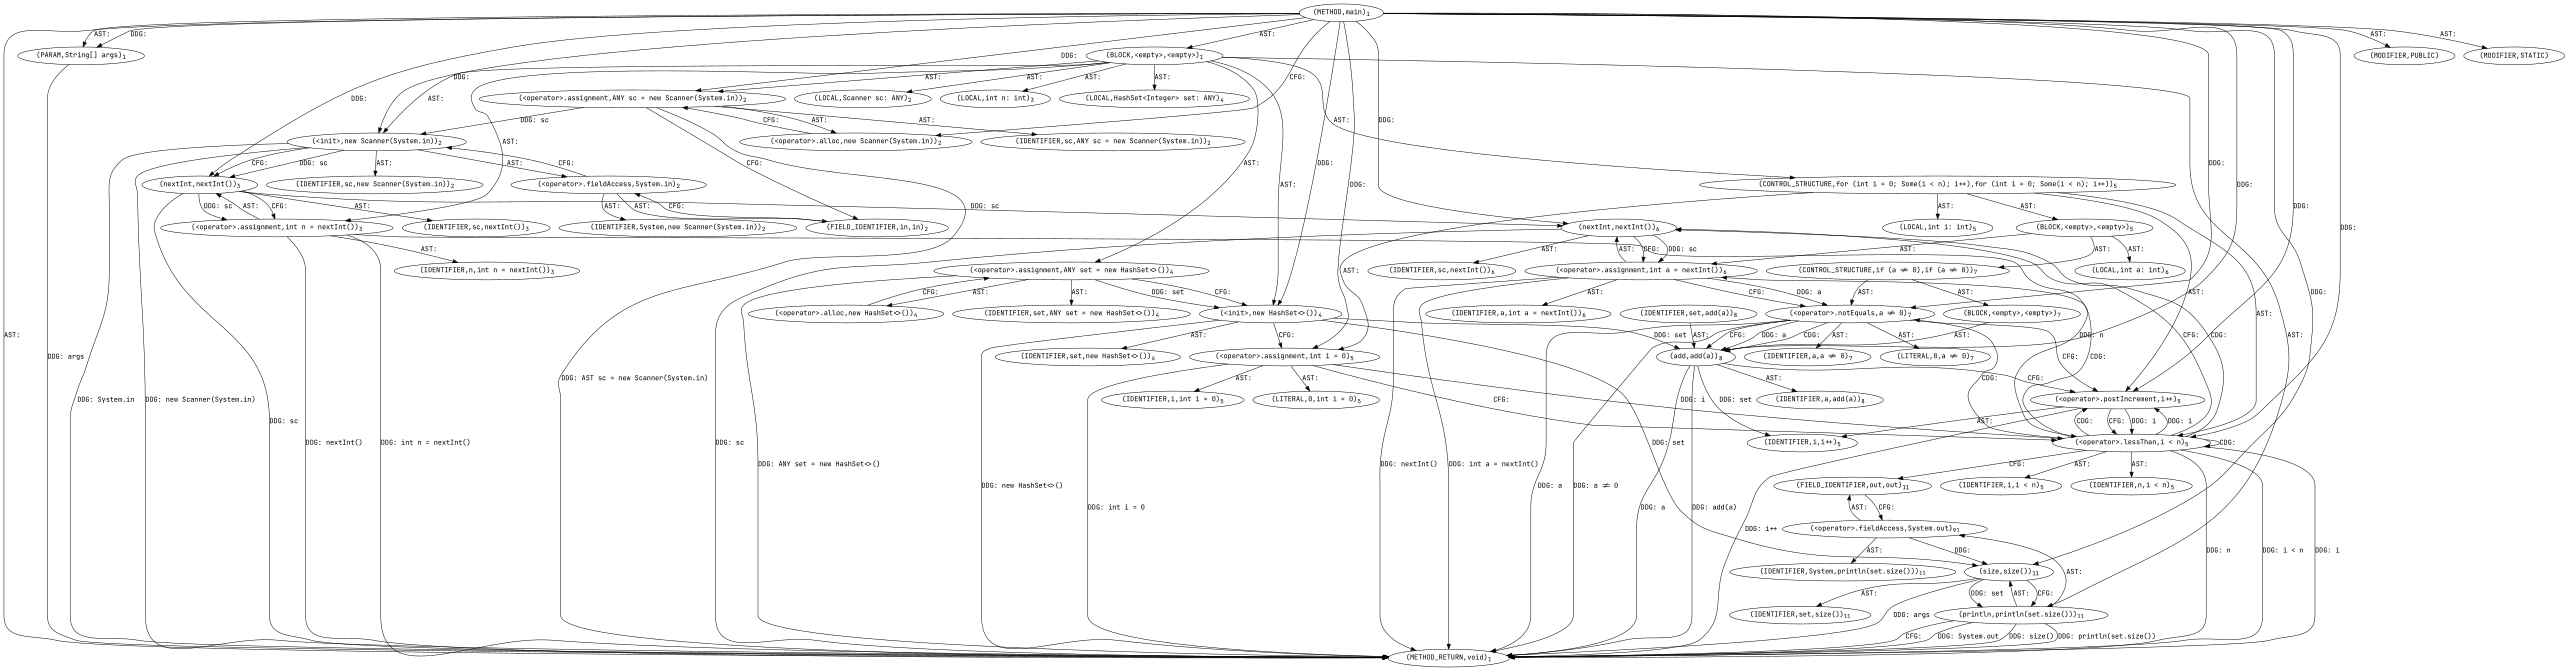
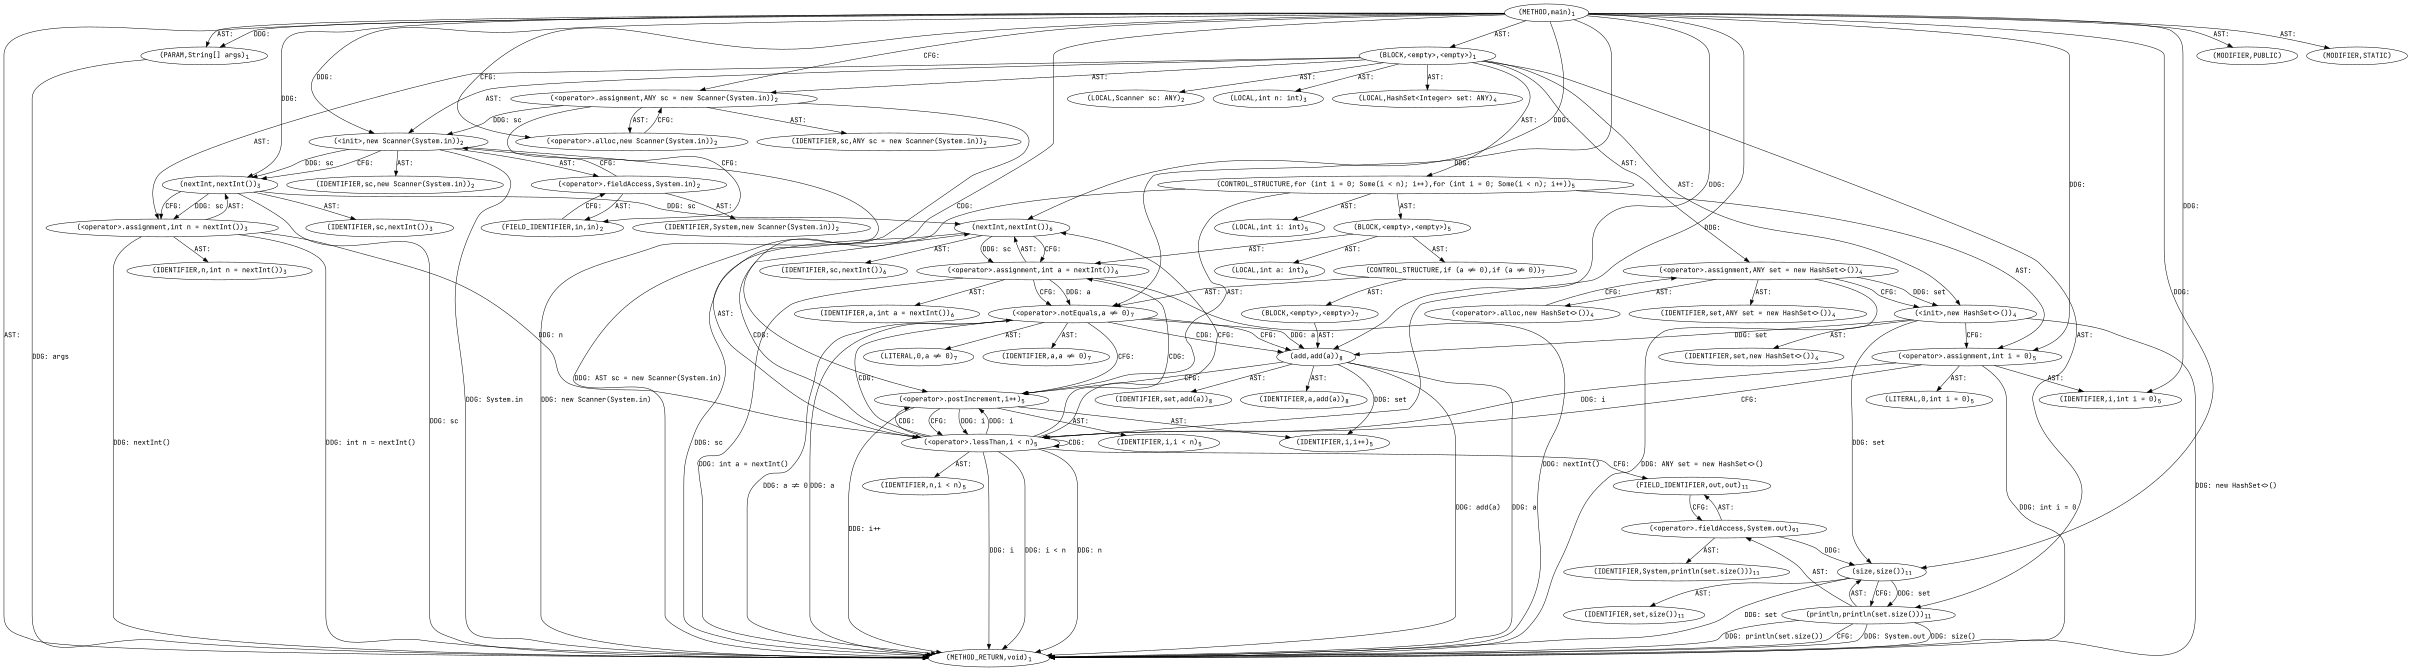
edge "(METHOD,main)" -> "(<operator>.assignment,ANY sc = new Scanner(System.in))": label "DDG: " -> "CFG: "
edge "(METHOD,main)" -> "(<init>,new HashSet<>())": now "(METHOD,main)" -> "(IDENTIFIER,i,int i = 0)"
edge "(METHOD,main)" -> "(<operator>.postIncrement,i++)": label "DDG: " -> "CDG: "
edge "(IDENTIFIER,set,add(a))" -> "(add,add(a))": reversed
edge "(<operator>.lessThan,i < n)" -> "(IDENTIFIER,i,i < n)": now "(<operator>.postIncrement,i++)" -> "(IDENTIFIER,i,i < n)"
edge "(size,size())" -> "(METHOD_RETURN,void)": label "DDG: args" -> "DDG: set"
